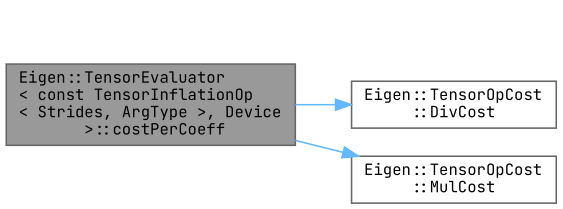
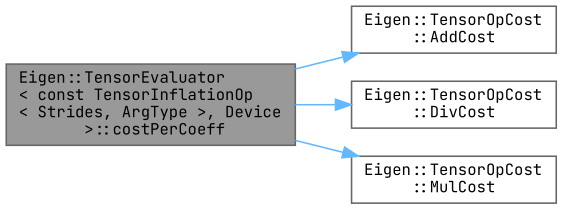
node "Eigen::TensorOpCost ::AddCost": added
